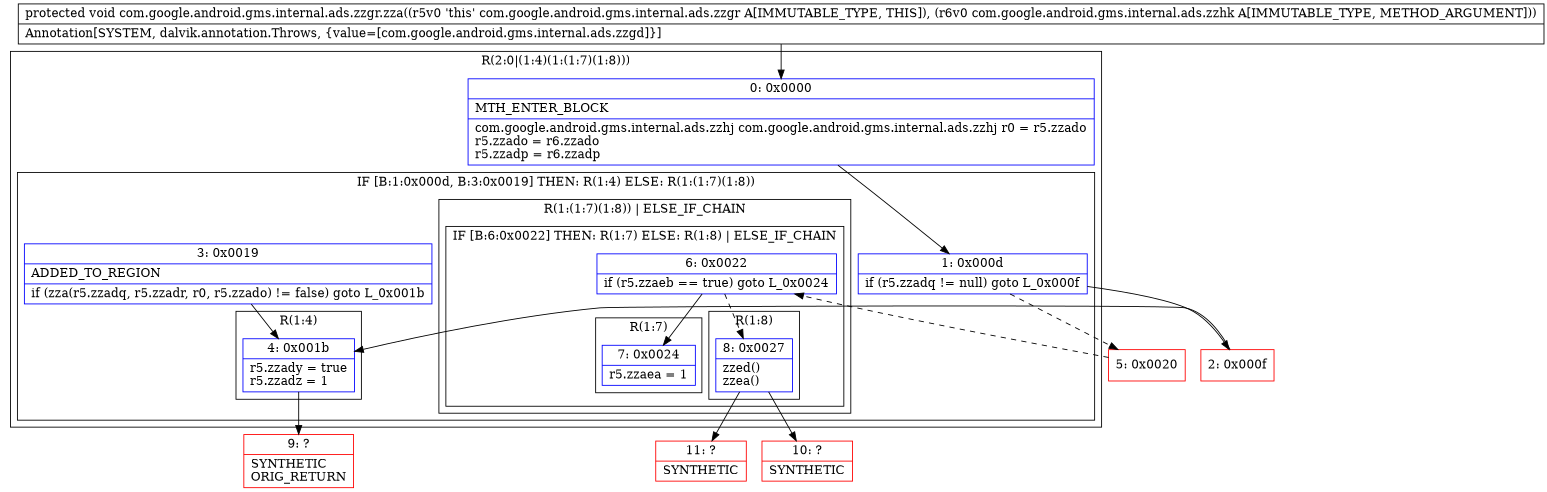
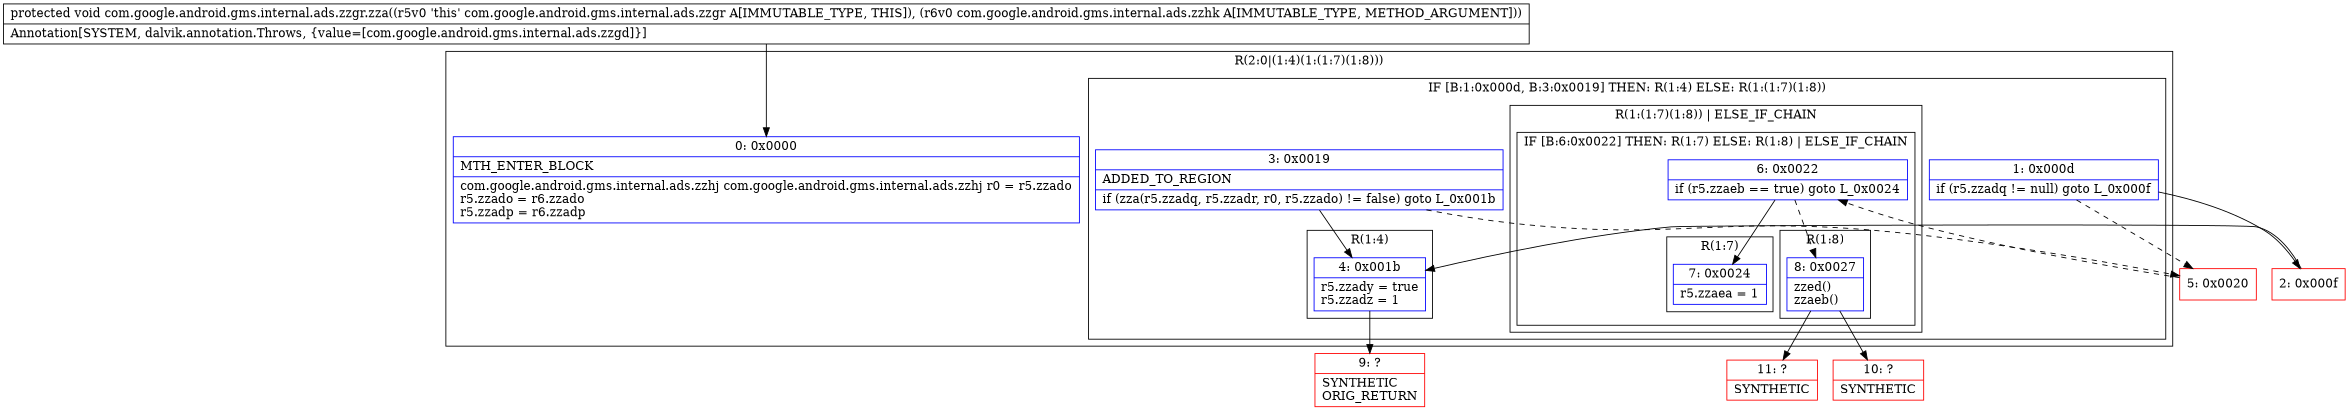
edge "0: 0x0000" -> "1: 0x000d": removed
edge "3: 0x0019" -> "5: 0x0020": added
node "8: 0x0027": text "zzea()" -> "zzaeb()"
